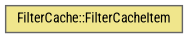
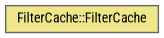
node "FilterCache::FilterCacheItem": label "FilterCache::FilterCacheItem" -> "FilterCache::FilterCache"
